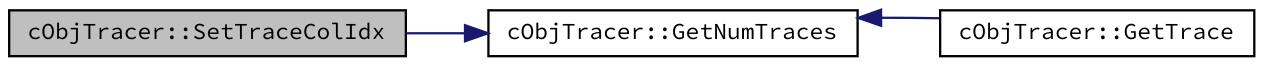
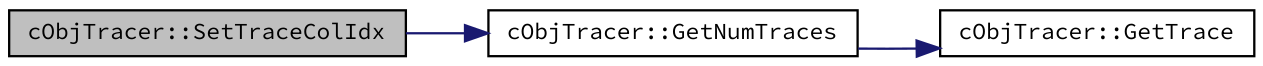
edge "cObjTracer::GetTrace" -> "cObjTracer::GetNumTraces": reversed
